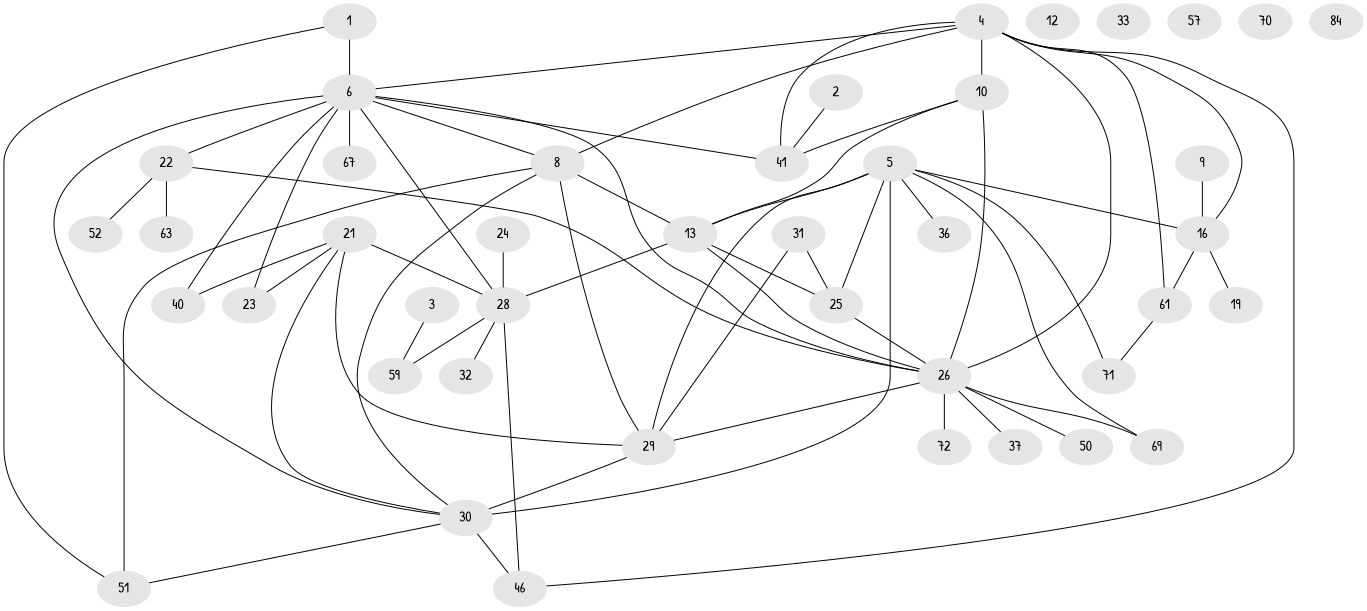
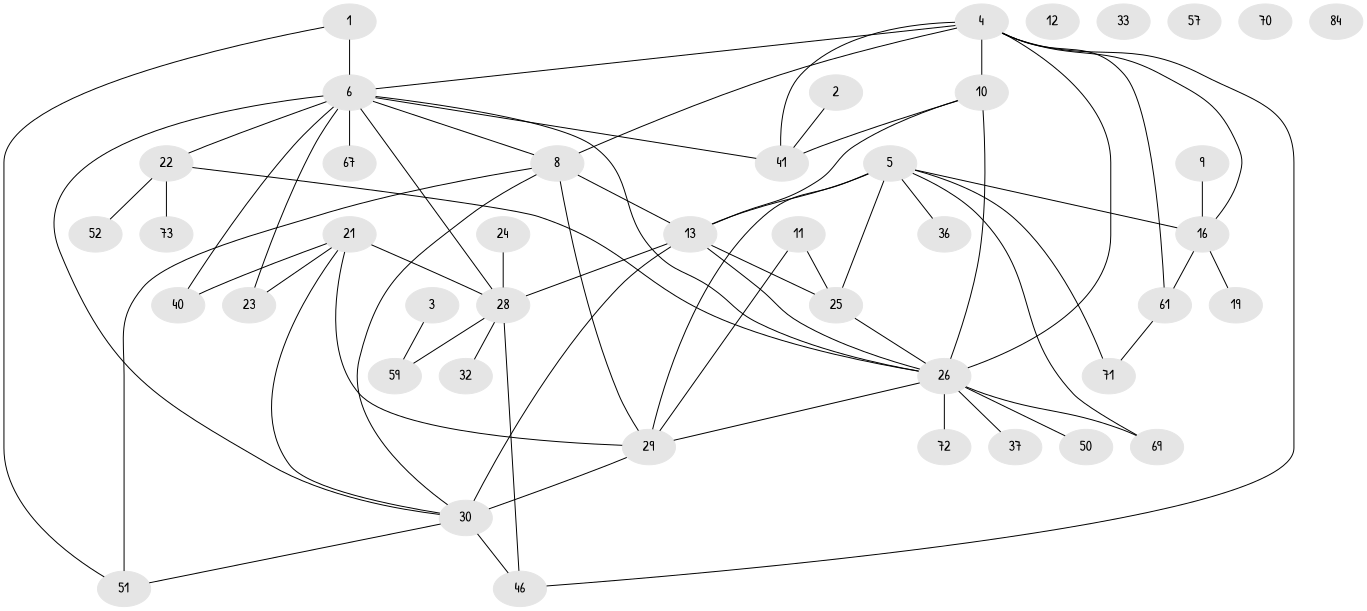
node "63": label "63" -> "73"
node "31": label "31" -> "11"
edge "5" -- "30": now "13" -- "30"
